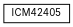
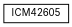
node "ICM42405": label "ICM42405" -> "ICM42605"
